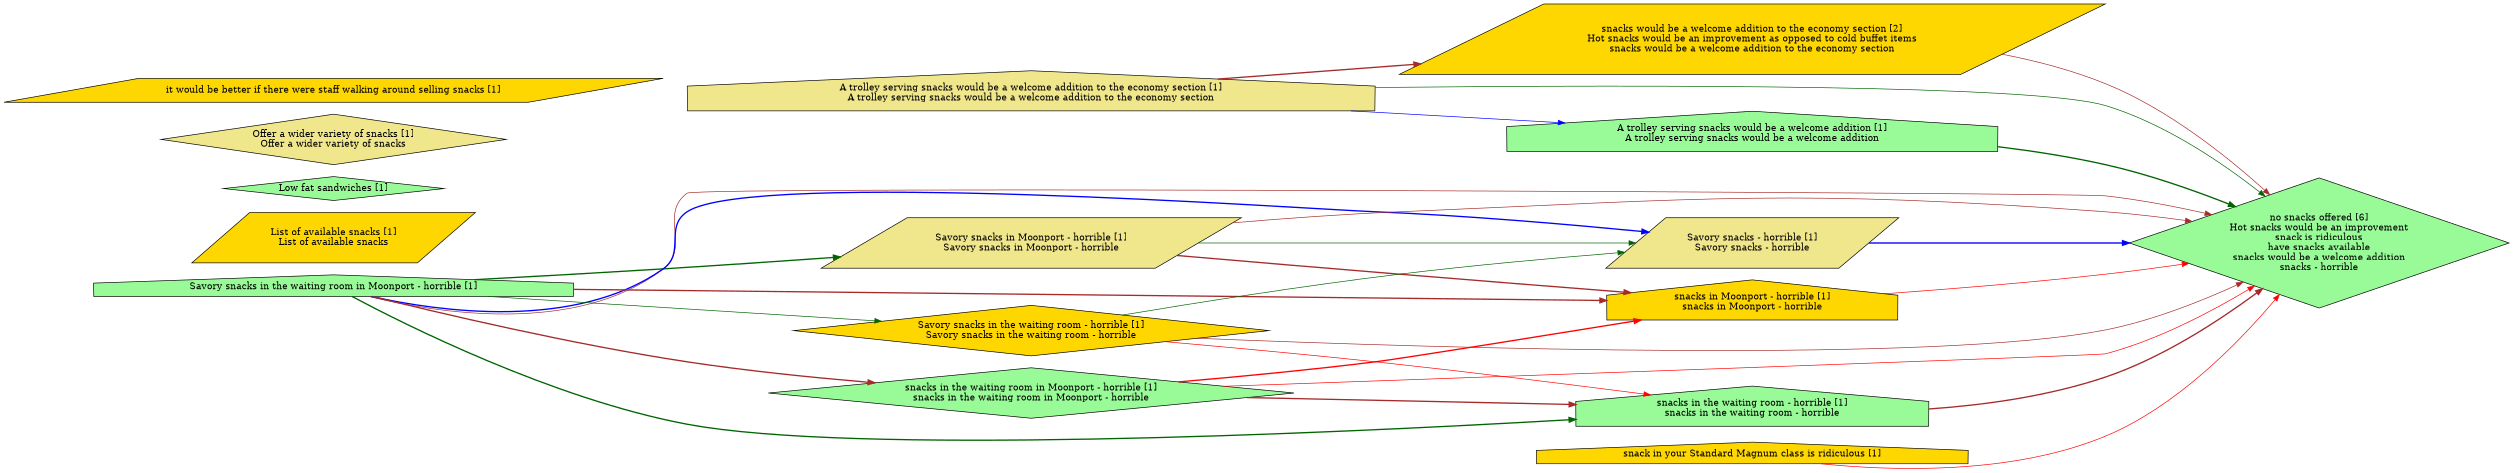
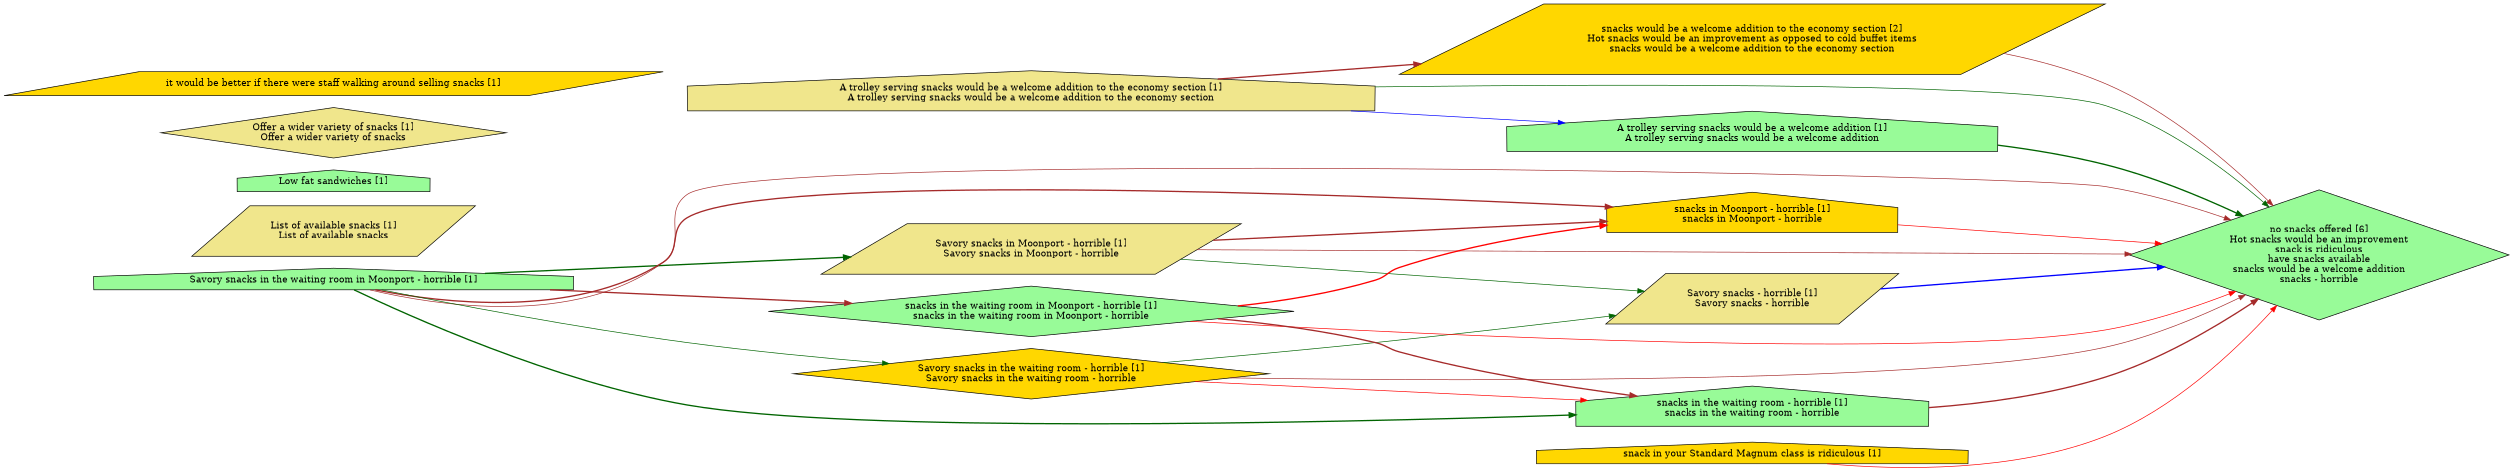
node "Low fat sandwiches [1]": shape diamond -> house
edge "Savory snacks in the waiting room in Moonport - horrible [1]" -> "Savory snacks - horrible [1] Savory snacks - horrible": removed
node "List of available snacks [1] List of available snacks": fillcolor gold -> khaki
